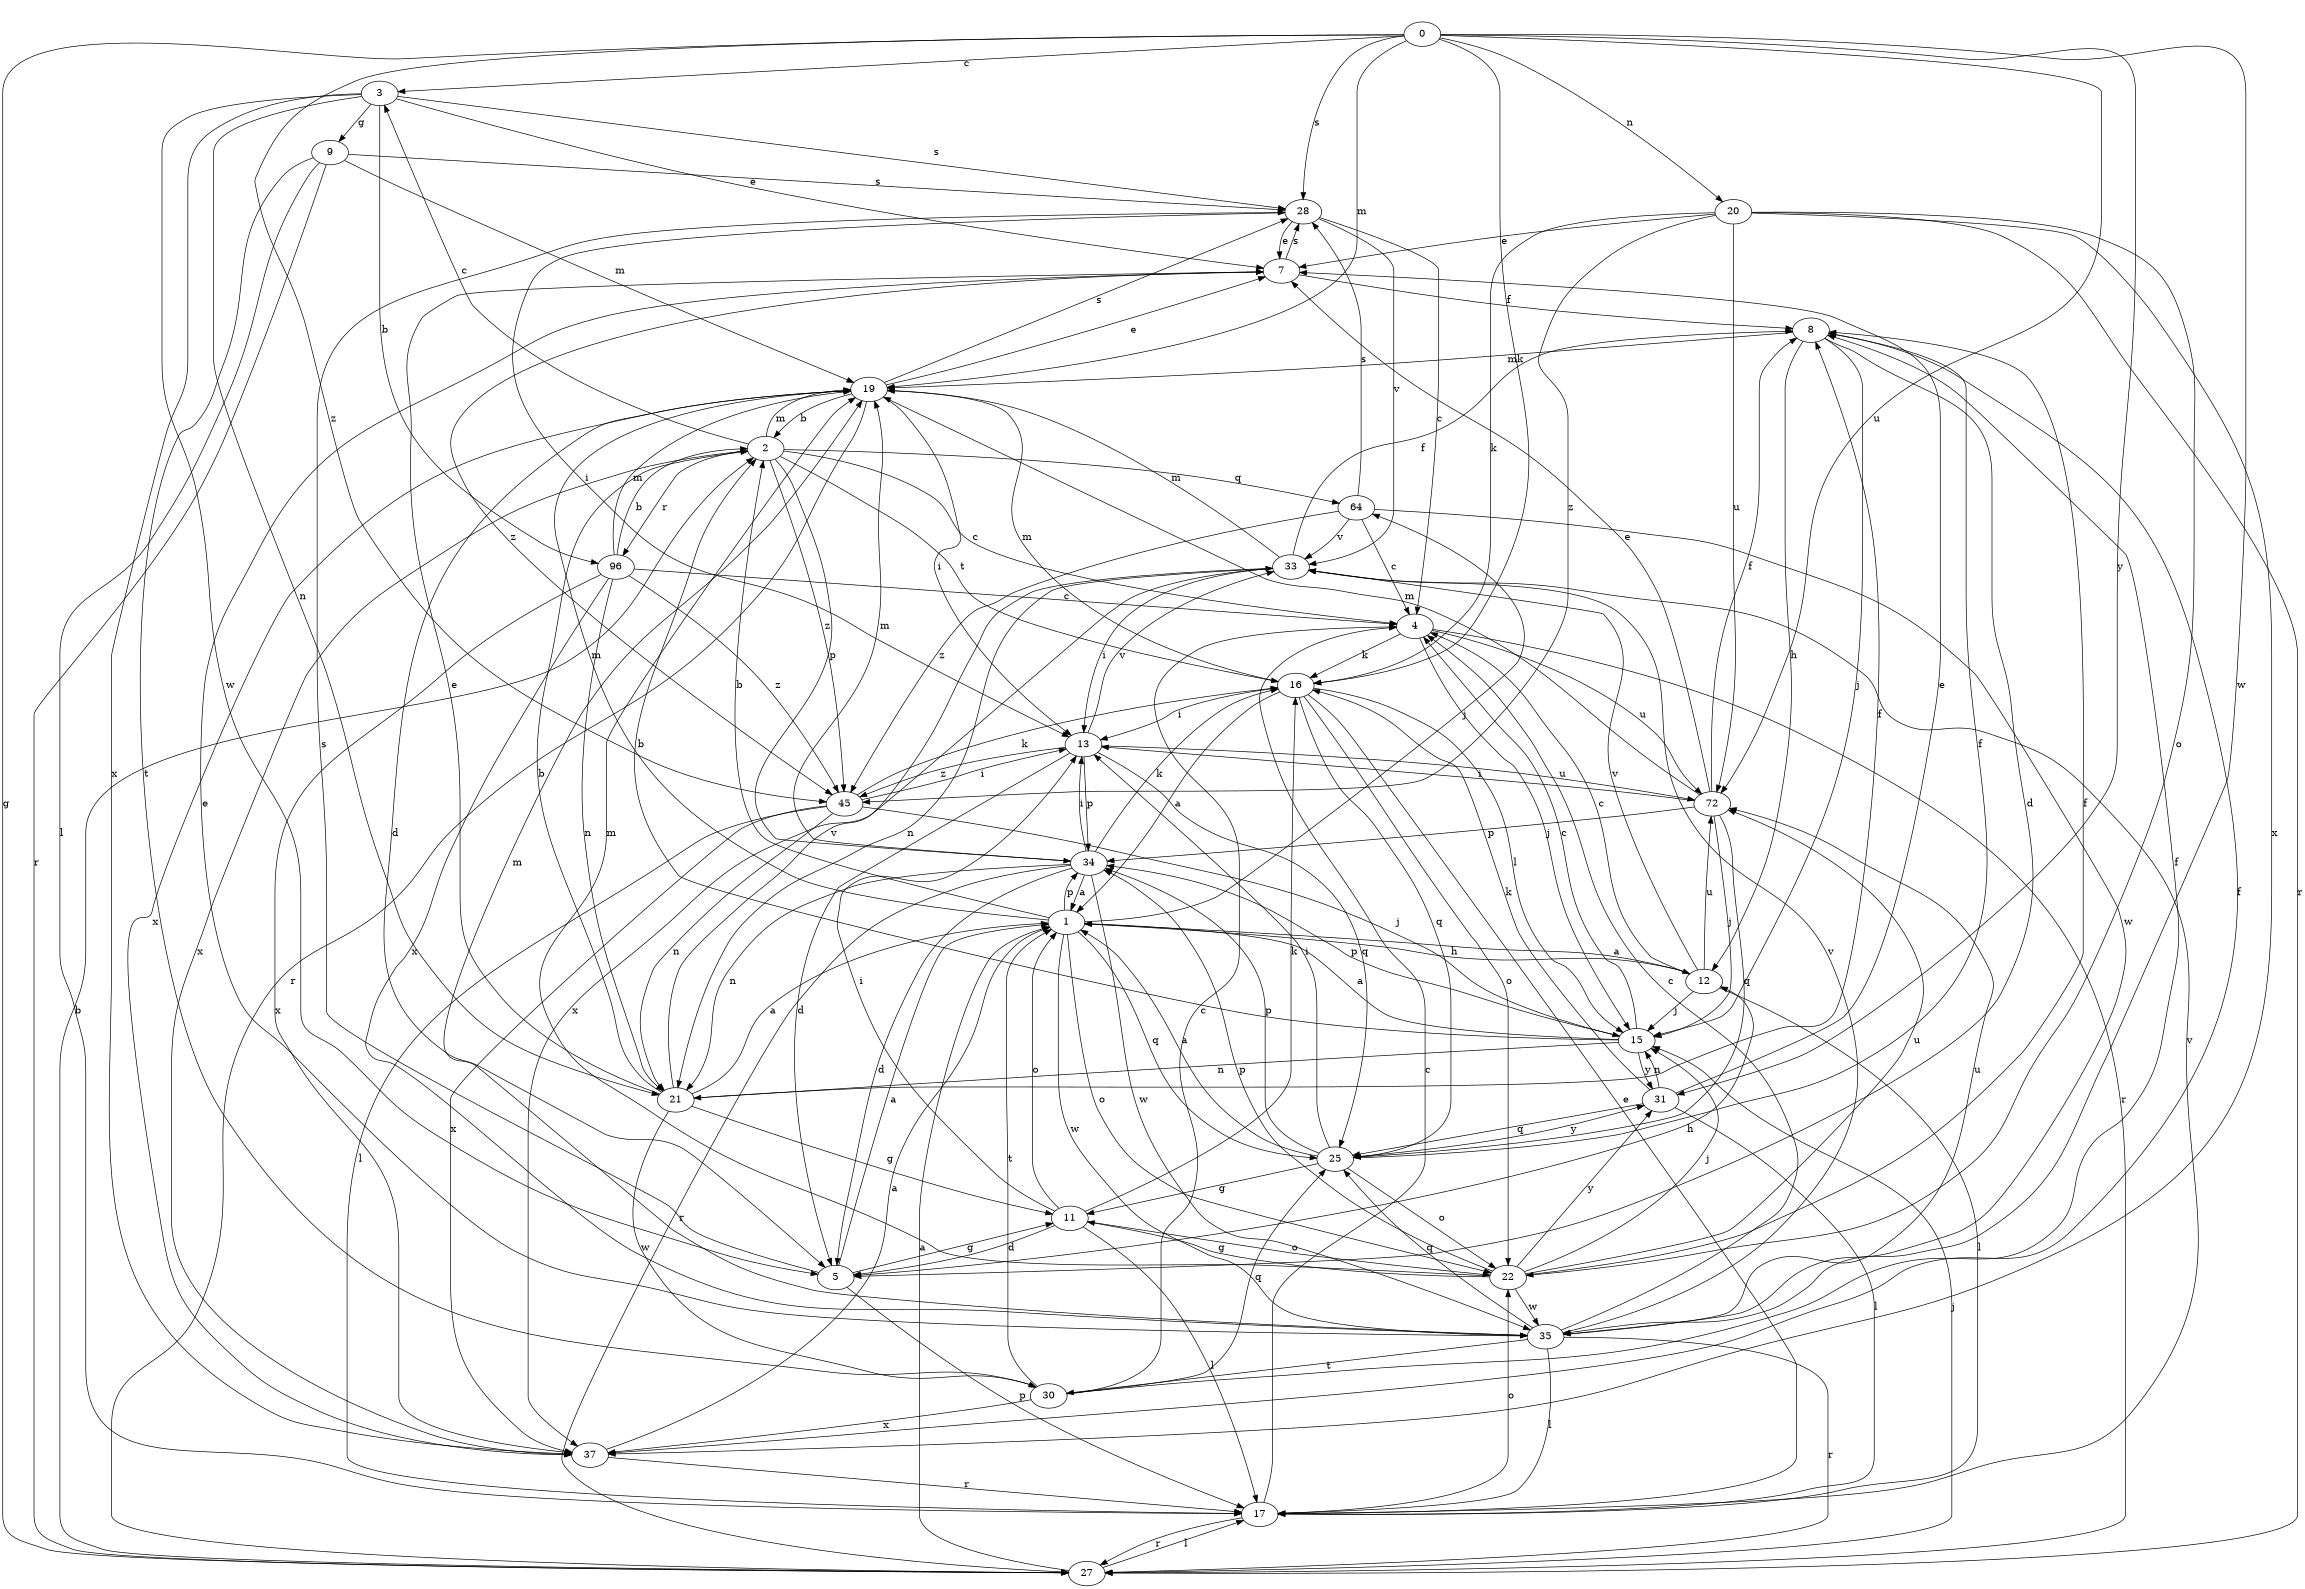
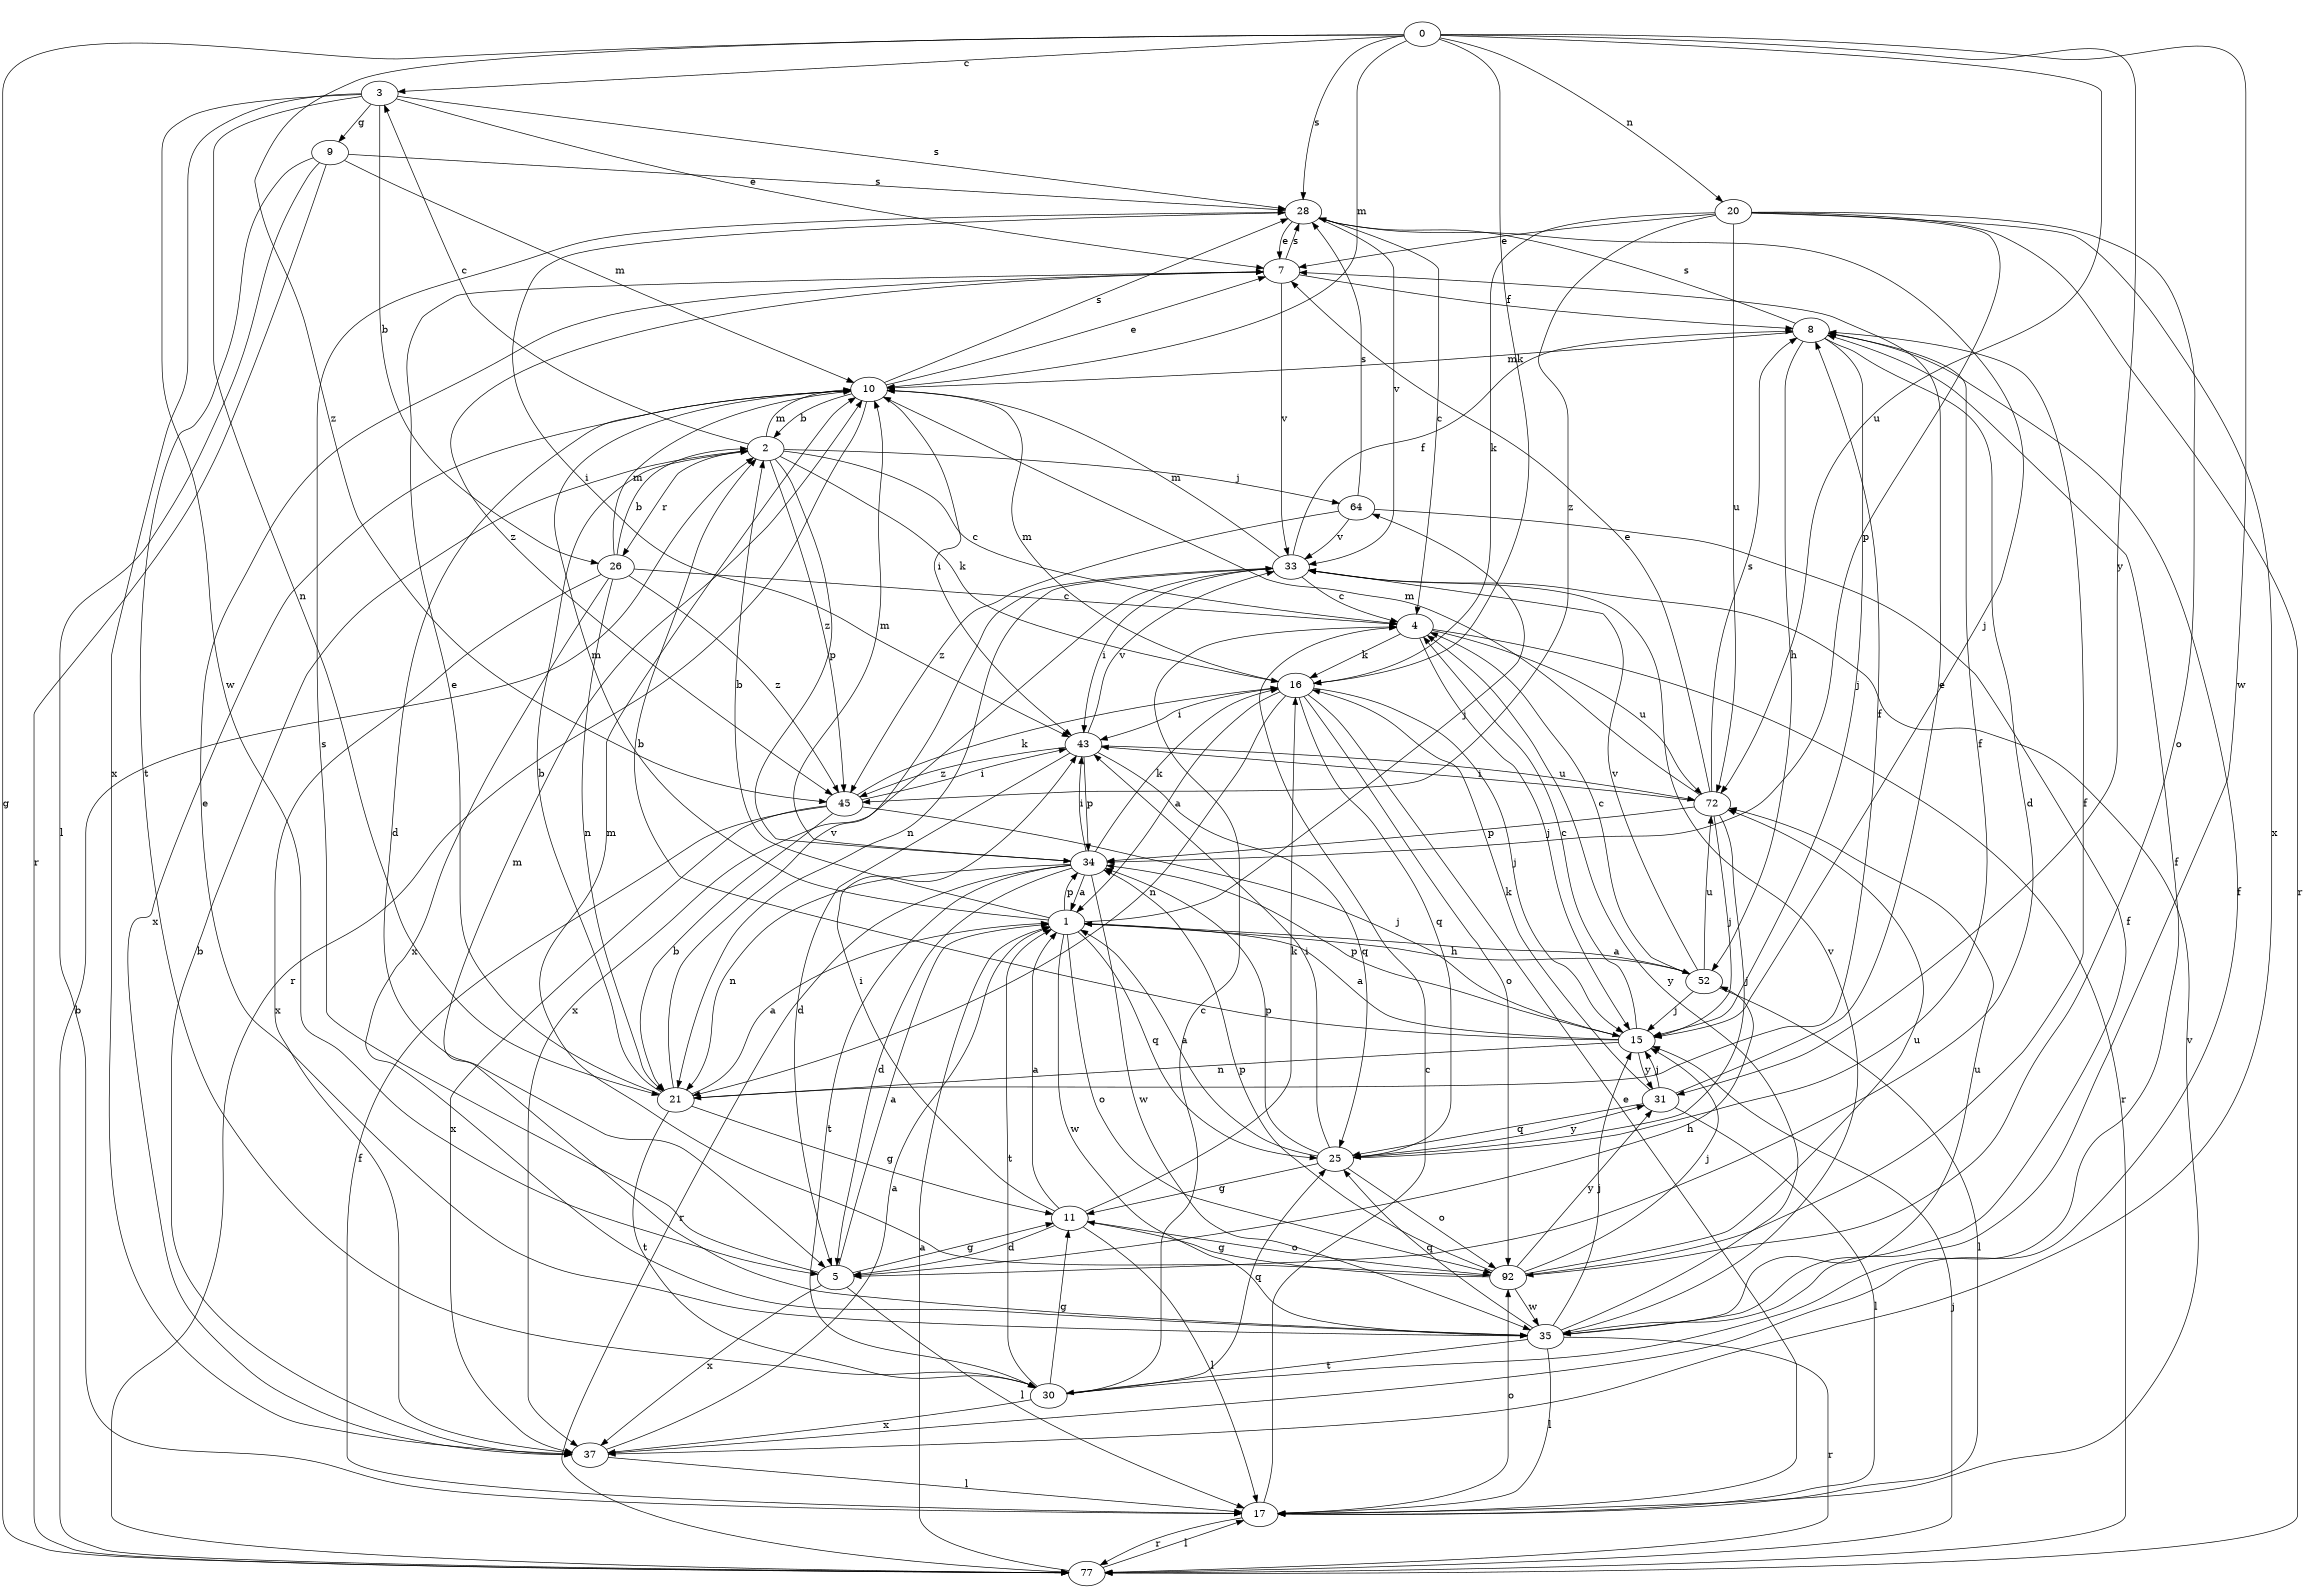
edge "8" -> "28": added, label "s"
edge "28" -> "15": added, label "j"
node "19": label "19" -> "10"
edge "7" -> "33": added, label "v"
edge "2" -> "64": label "q" -> "j"
edge "64" -> "4": now "33" -> "4"
node "96": label "96" -> "26"
edge "2" -> "16": label "t" -> "k"
edge "72" -> "8": label "f" -> "s"
edge "20" -> "34": added, label "p"
node "13": label "13" -> "43"
edge "16" -> "15": label "l" -> "j"
edge "64" -> "35": label "w" -> "f"
edge "2" -> "37": label "x" -> "b"
edge "45" -> "21": label "n" -> "b"
edge "16" -> "21": added, label "n"
edge "35" -> "4": label "c" -> "y"
node "12": label "12" -> "52"
edge "72" -> "25": label "q" -> "j"
edge "11" -> "1": label "o" -> "a"
edge "31" -> "15": label "n" -> "j"
edge "34" -> "30": added, label "t"
edge "45" -> "17": label "l" -> "f"
edge "35" -> "15": added, label "j"
edge "21" -> "30": label "w" -> "t"
node "22": label "22" -> "92"
edge "30" -> "11": added, label "g"
edge "5" -> "37": added, label "x"
edge "5" -> "17": label "p" -> "l"
edge "37" -> "17": label "r" -> "l"
node "27": label "27" -> "77"
